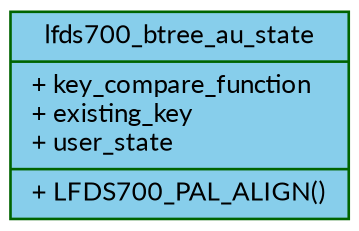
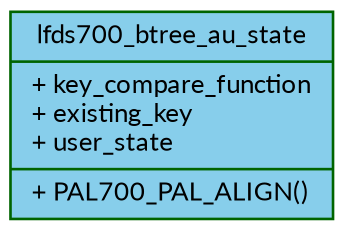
node "lfds700_btree_au_state": text "+ LFDS700_PAL_ALIGN()" -> "+ PAL700_PAL_ALIGN()"
